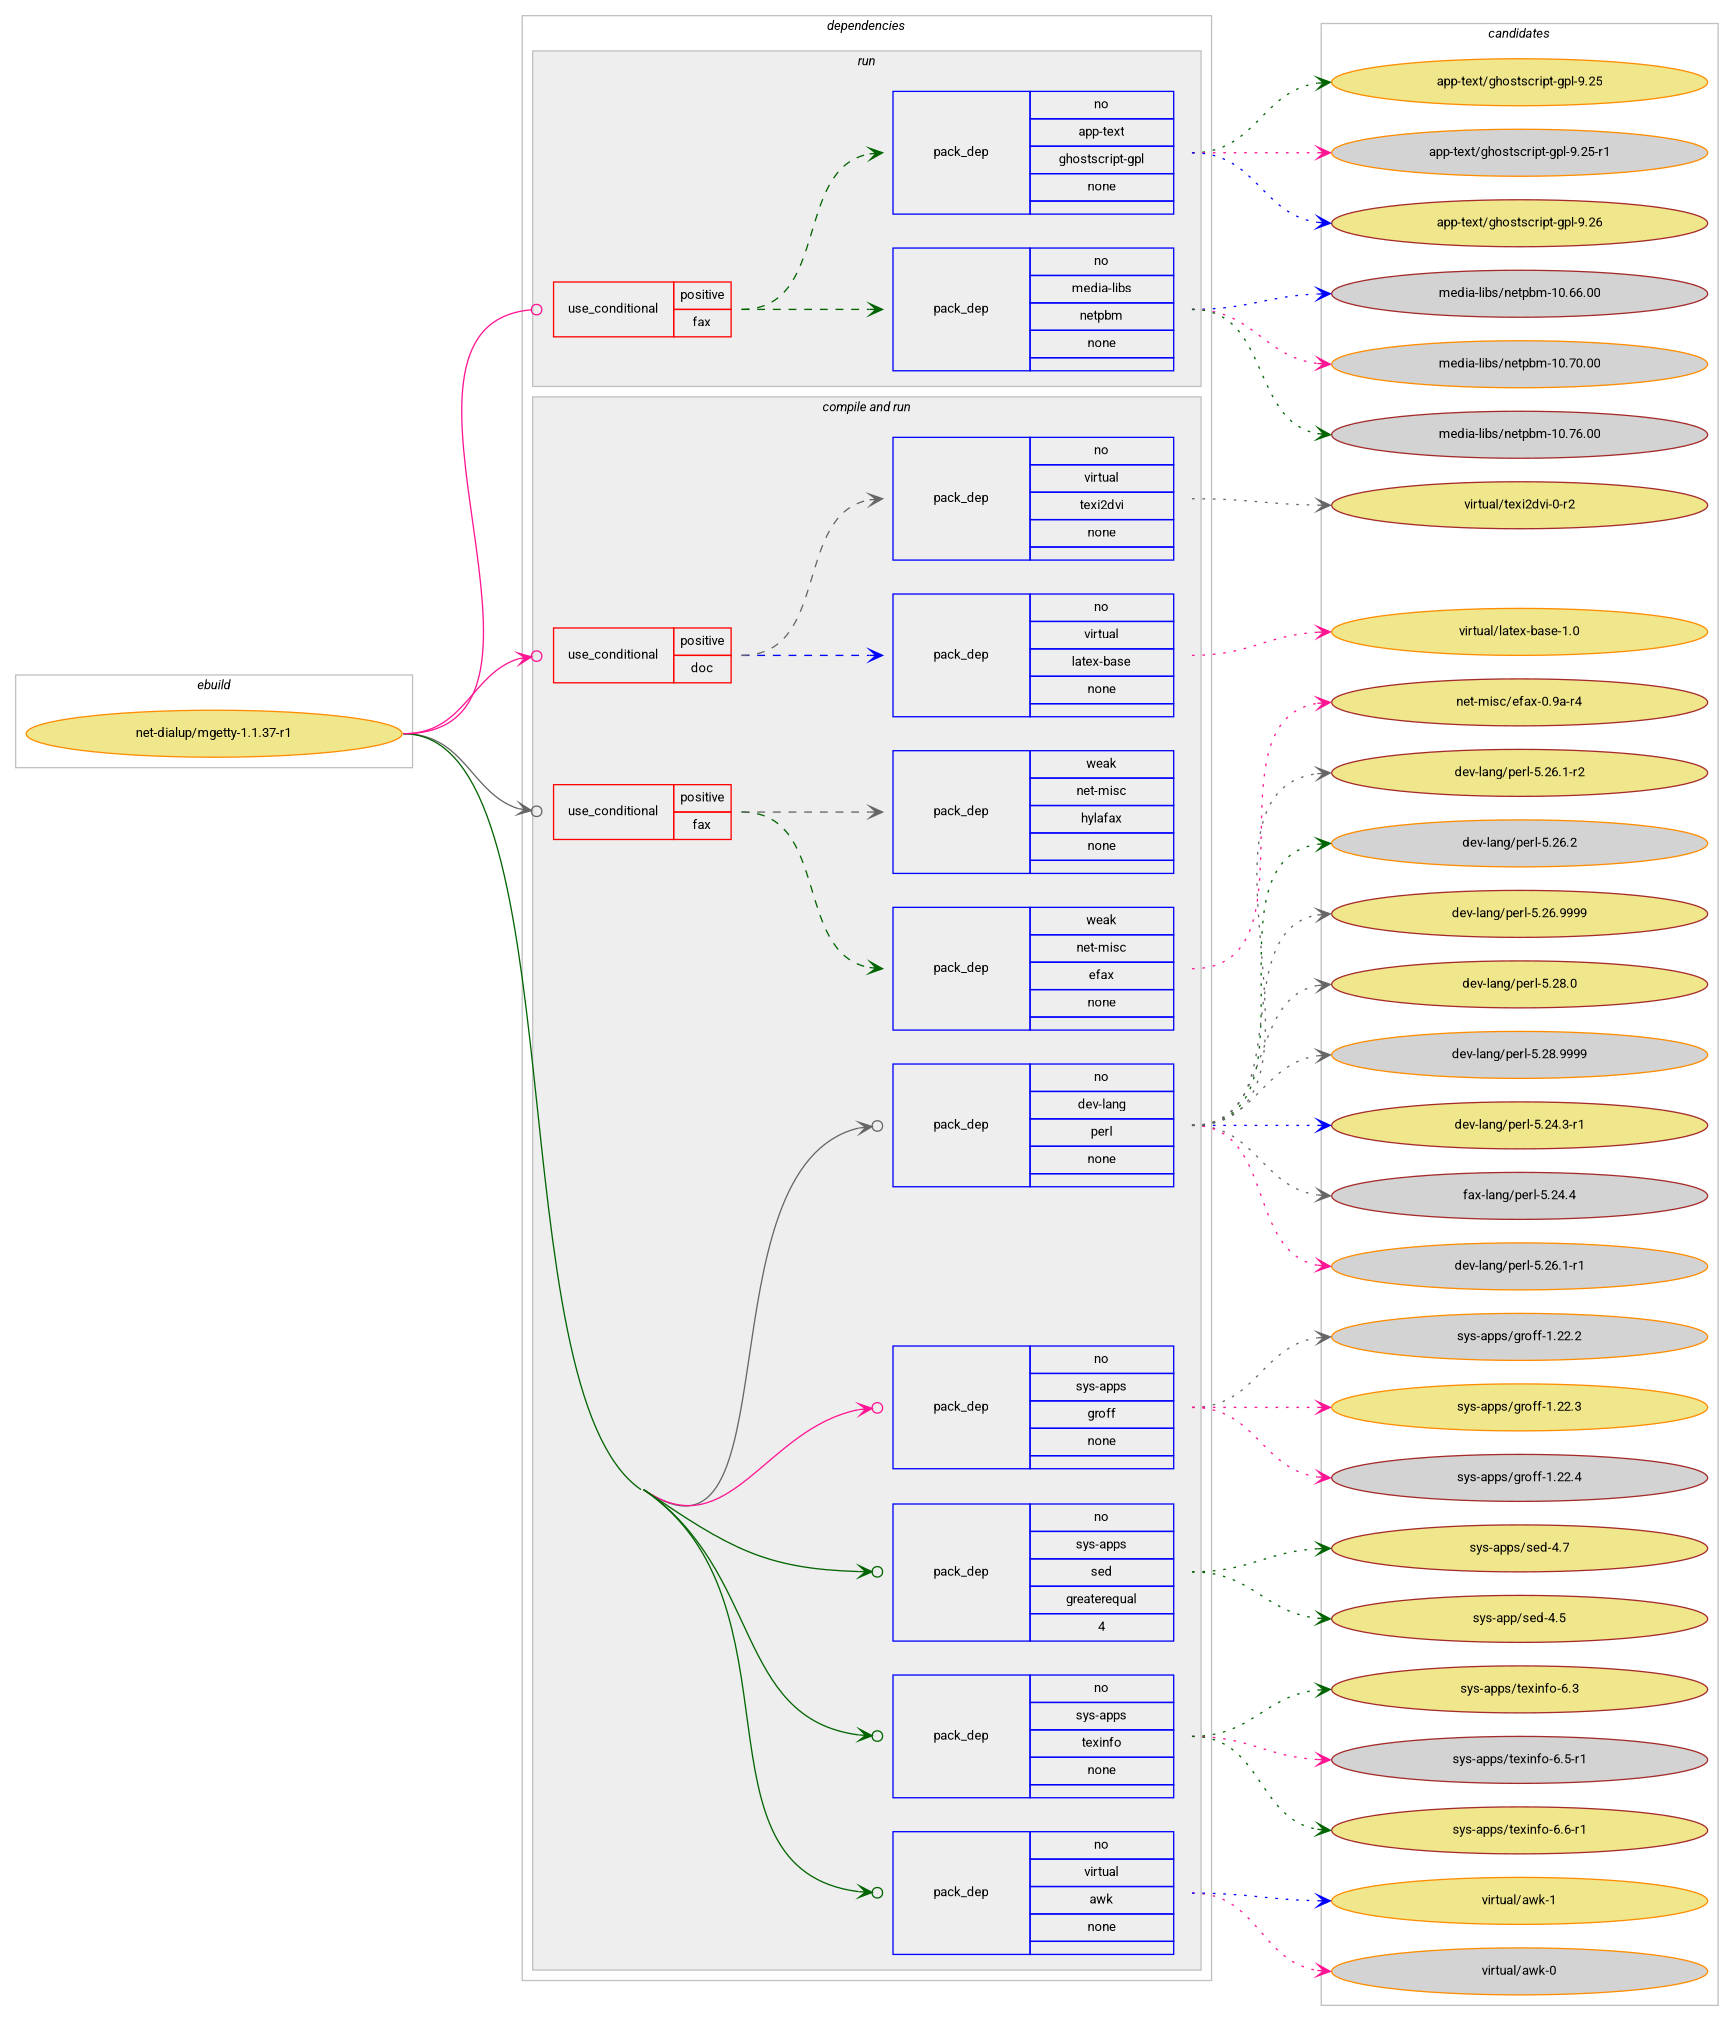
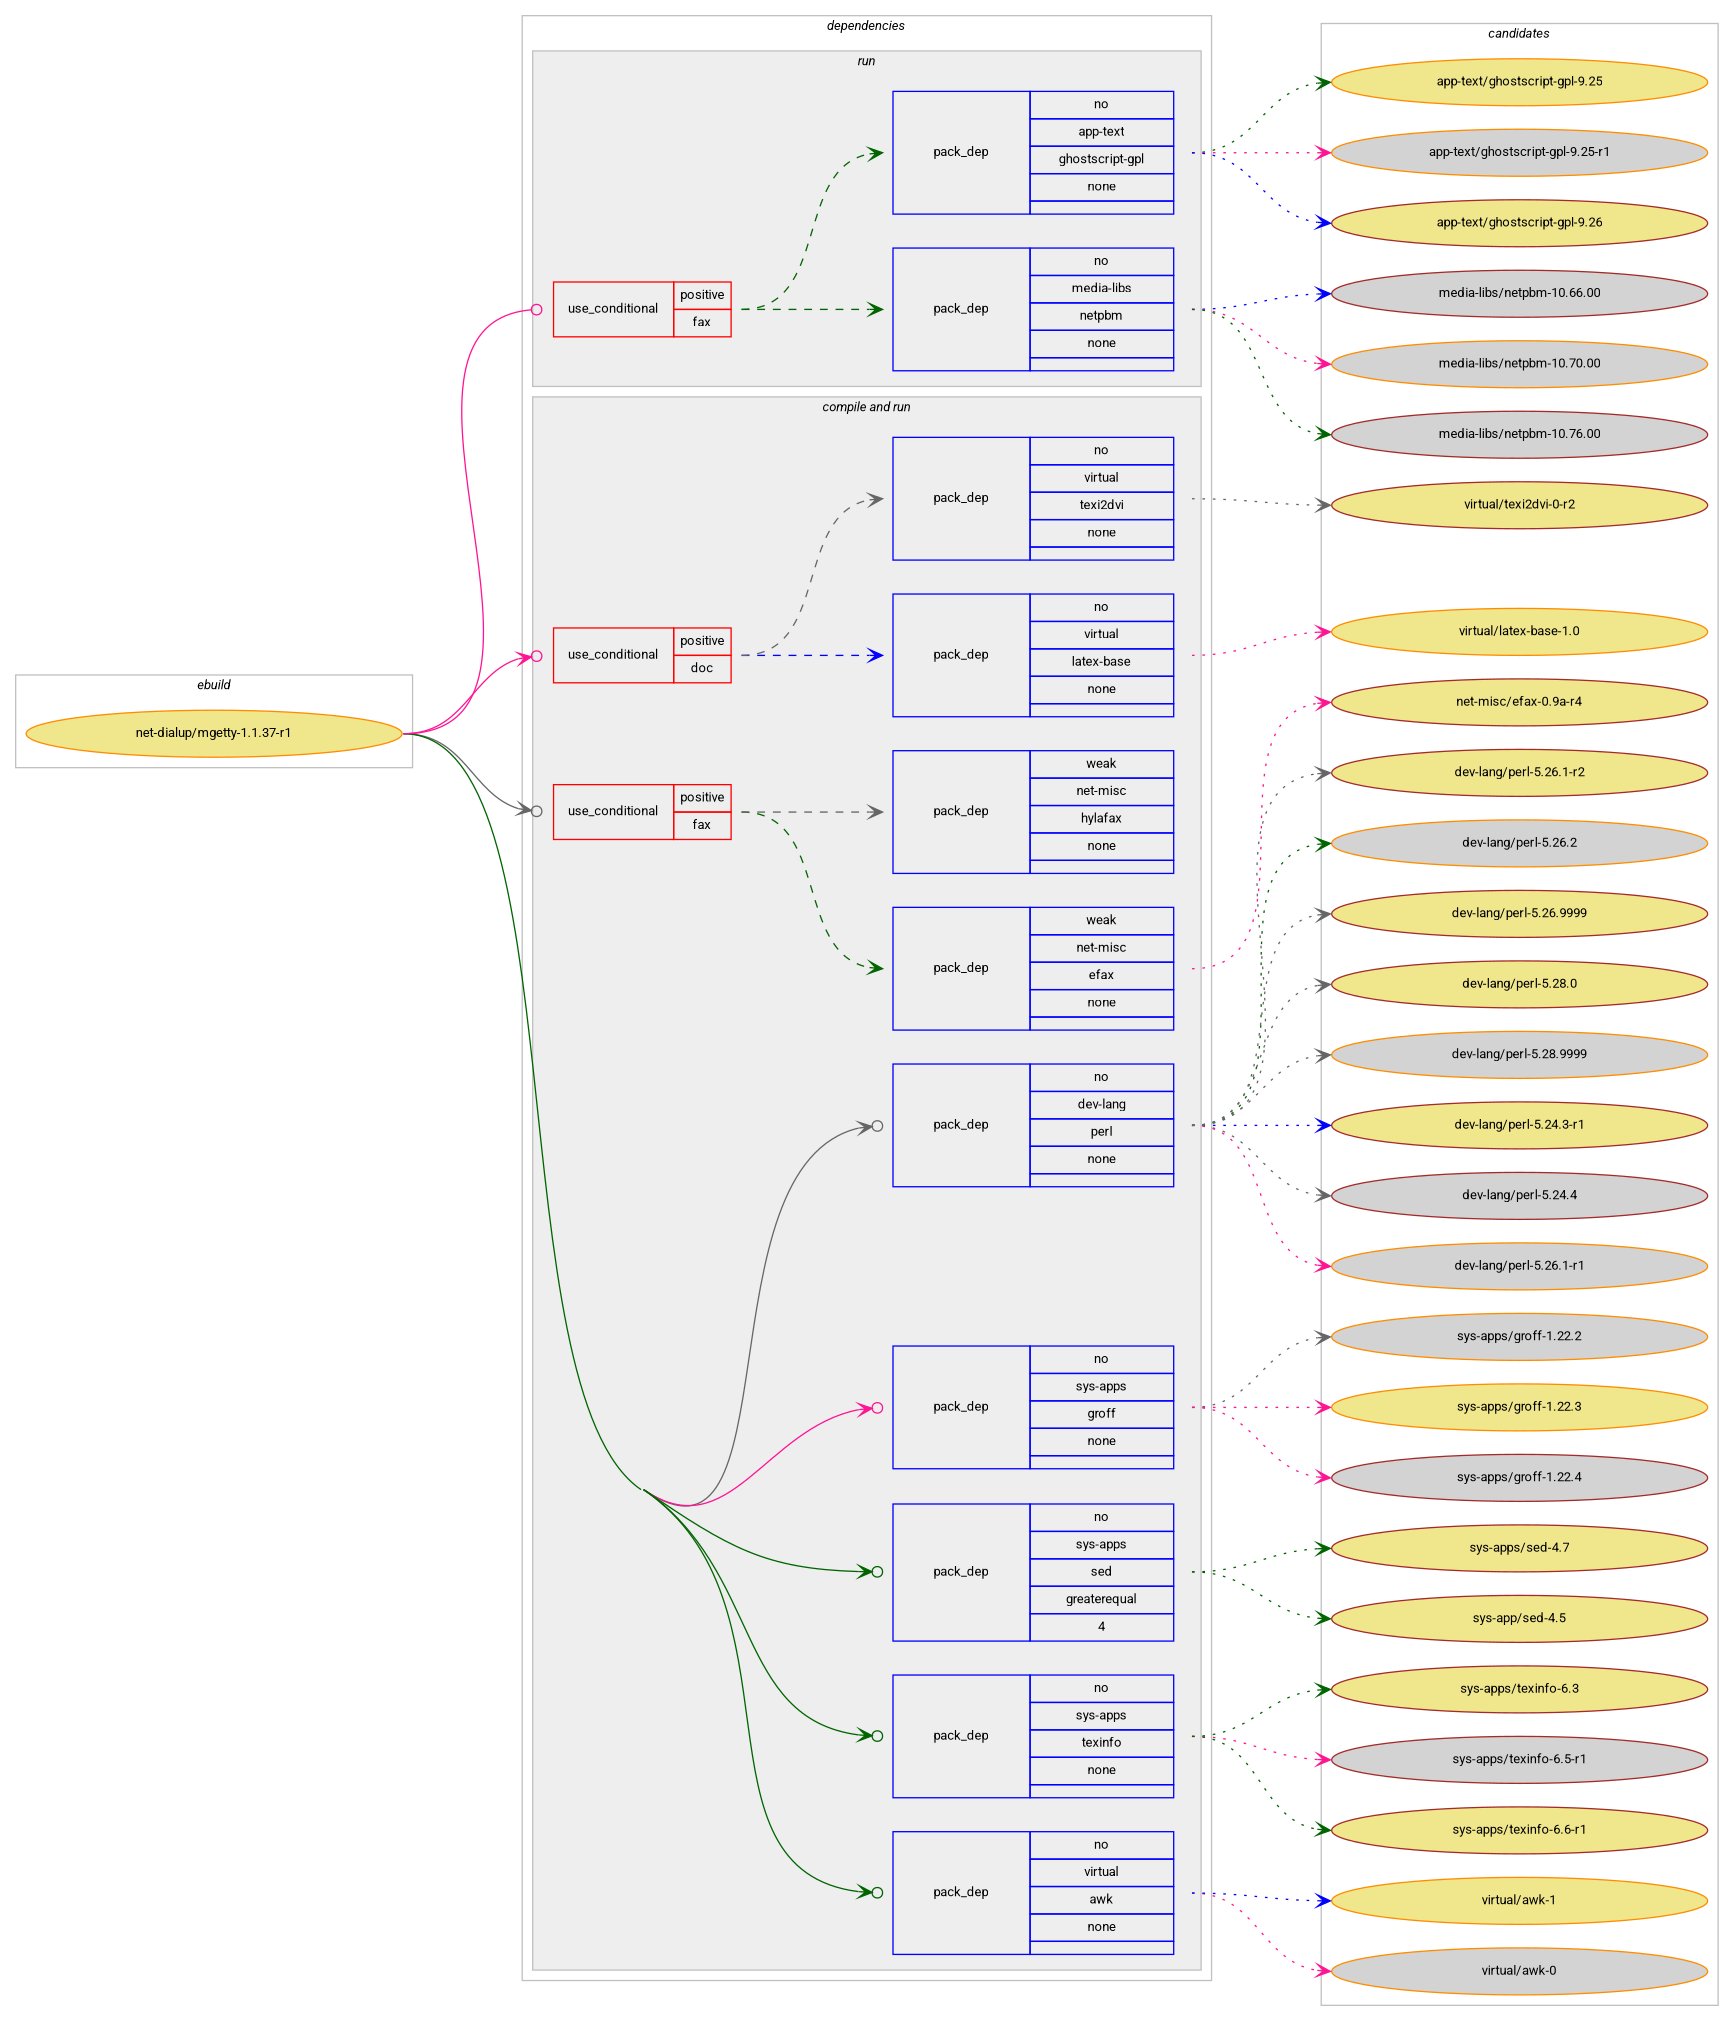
node "fax-lang/perl-5.24.4": label "fax-lang/perl-5.24.4" -> "dev-lang/perl-5.24.4"
